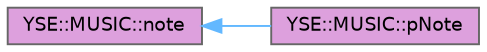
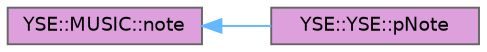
node "YSE::MUSIC::pNote": label "YSE::MUSIC::pNote" -> "YSE::YSE::pNote"
